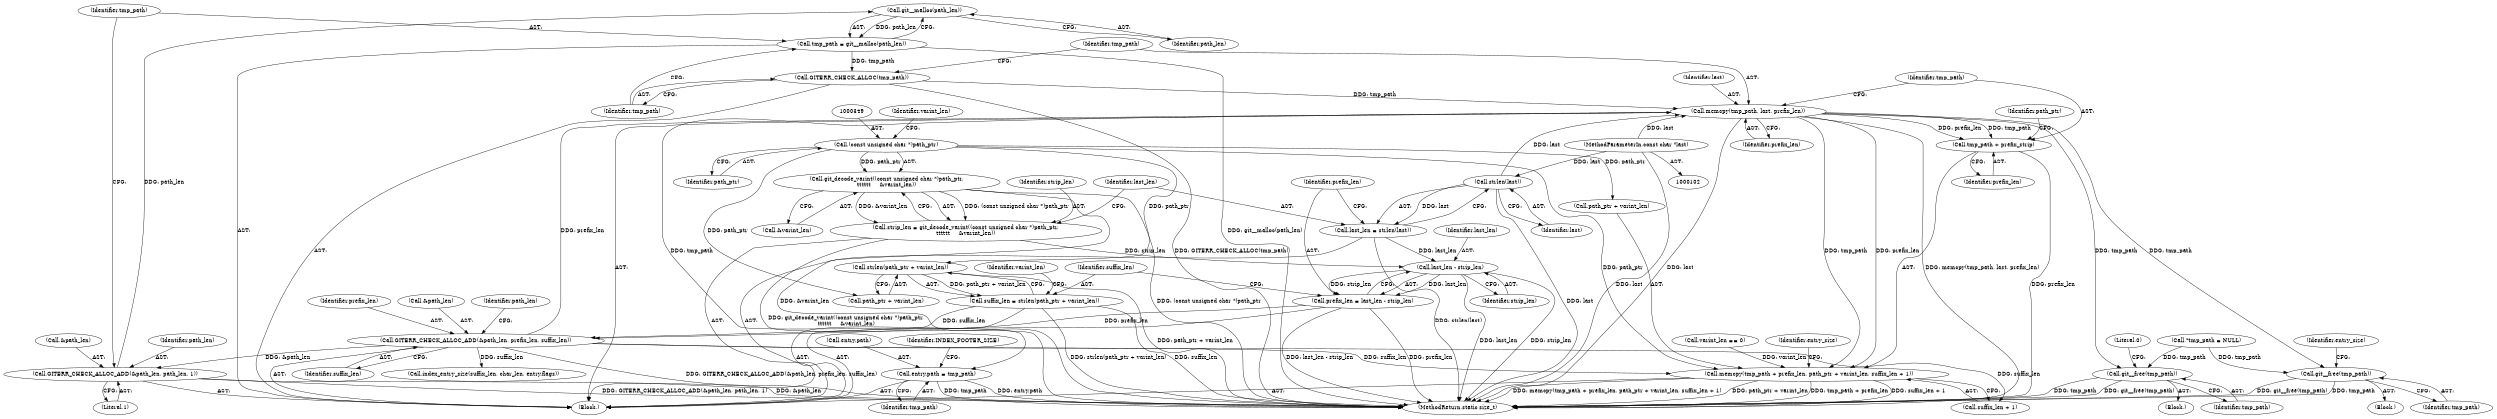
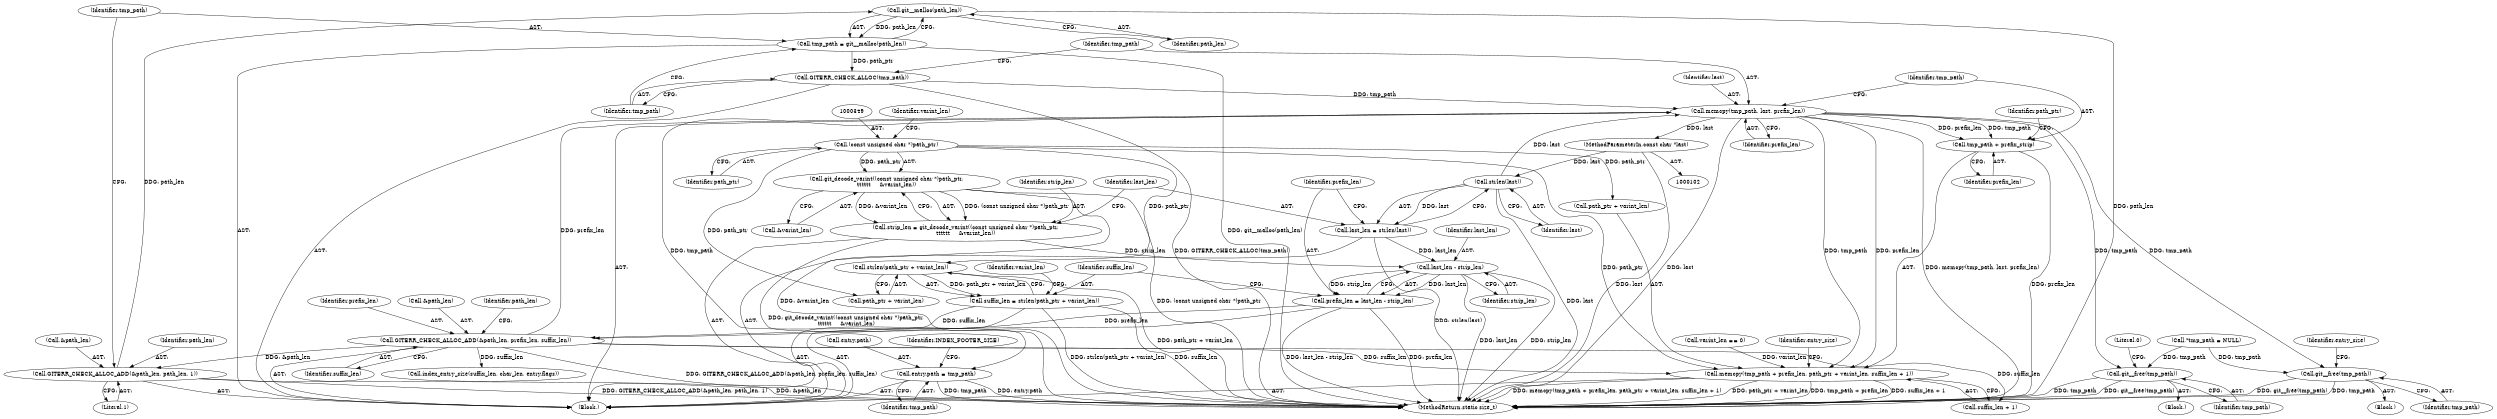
edge "(Call,git__malloc(path_len))" -> "(MethodReturn,static size_t)": added, label "DDG: path_len"
edge "(Call,tmp_path = git__malloc(path_len))" -> "(Call,GITERR_CHECK_ALLOC(tmp_path))": label "DDG: tmp_path" -> "DDG: path_ptr"
edge "(MethodParameterIn,const char *last)" -> "(Call,memcpy(tmp_path, last, prefix_len))": reversed
